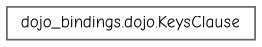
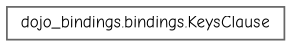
node "dojo_bindings.dojo.KeysClause": label "dojo_bindings.dojo.KeysClause" -> "dojo_bindings.bindings.KeysClause"
